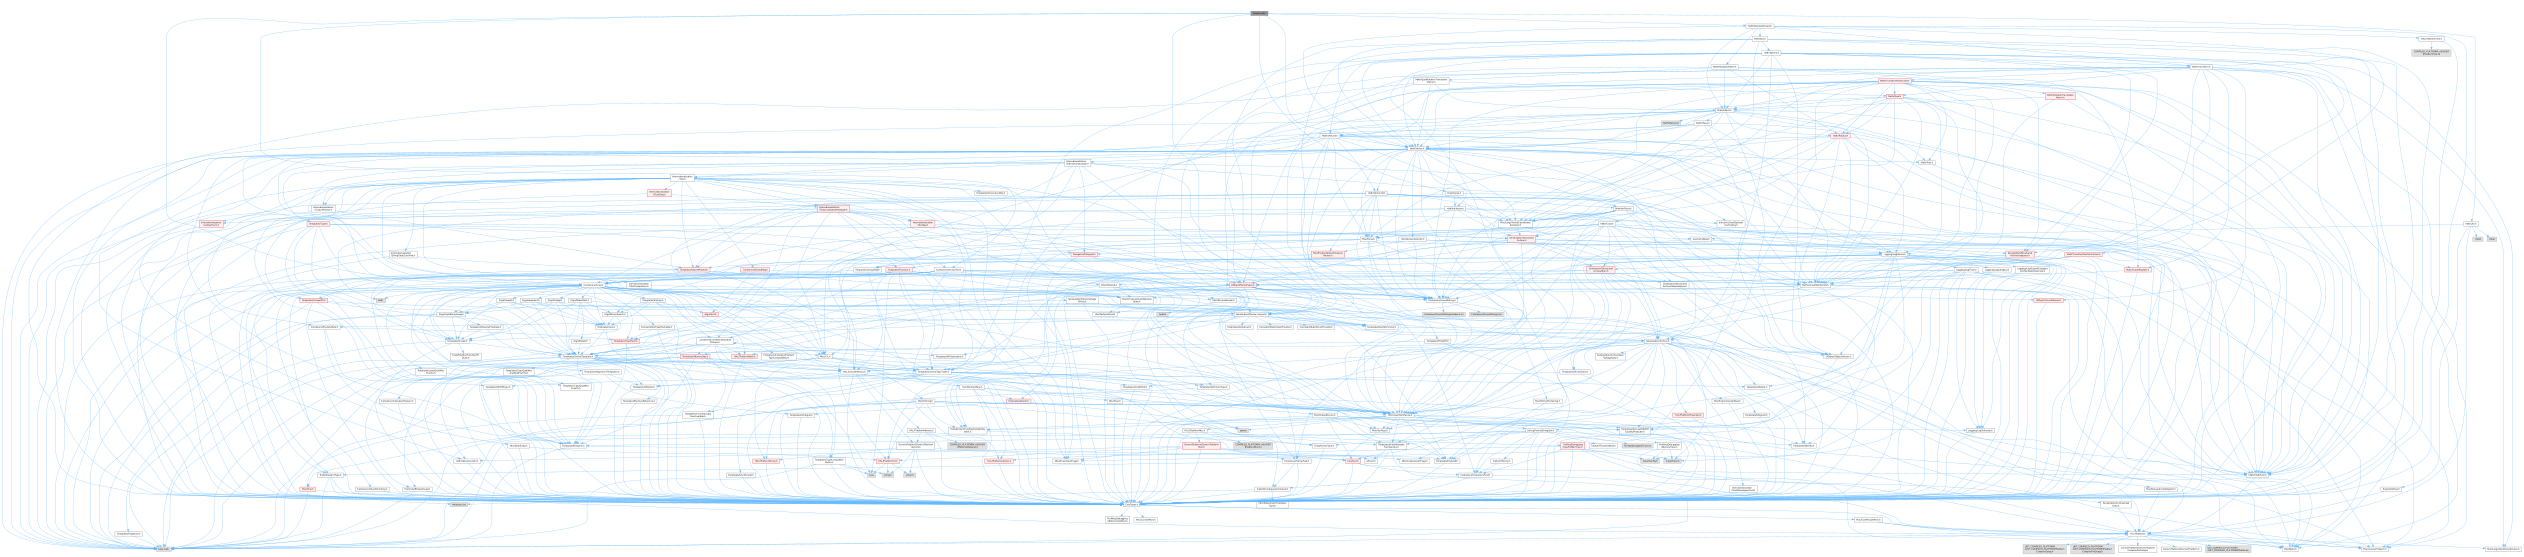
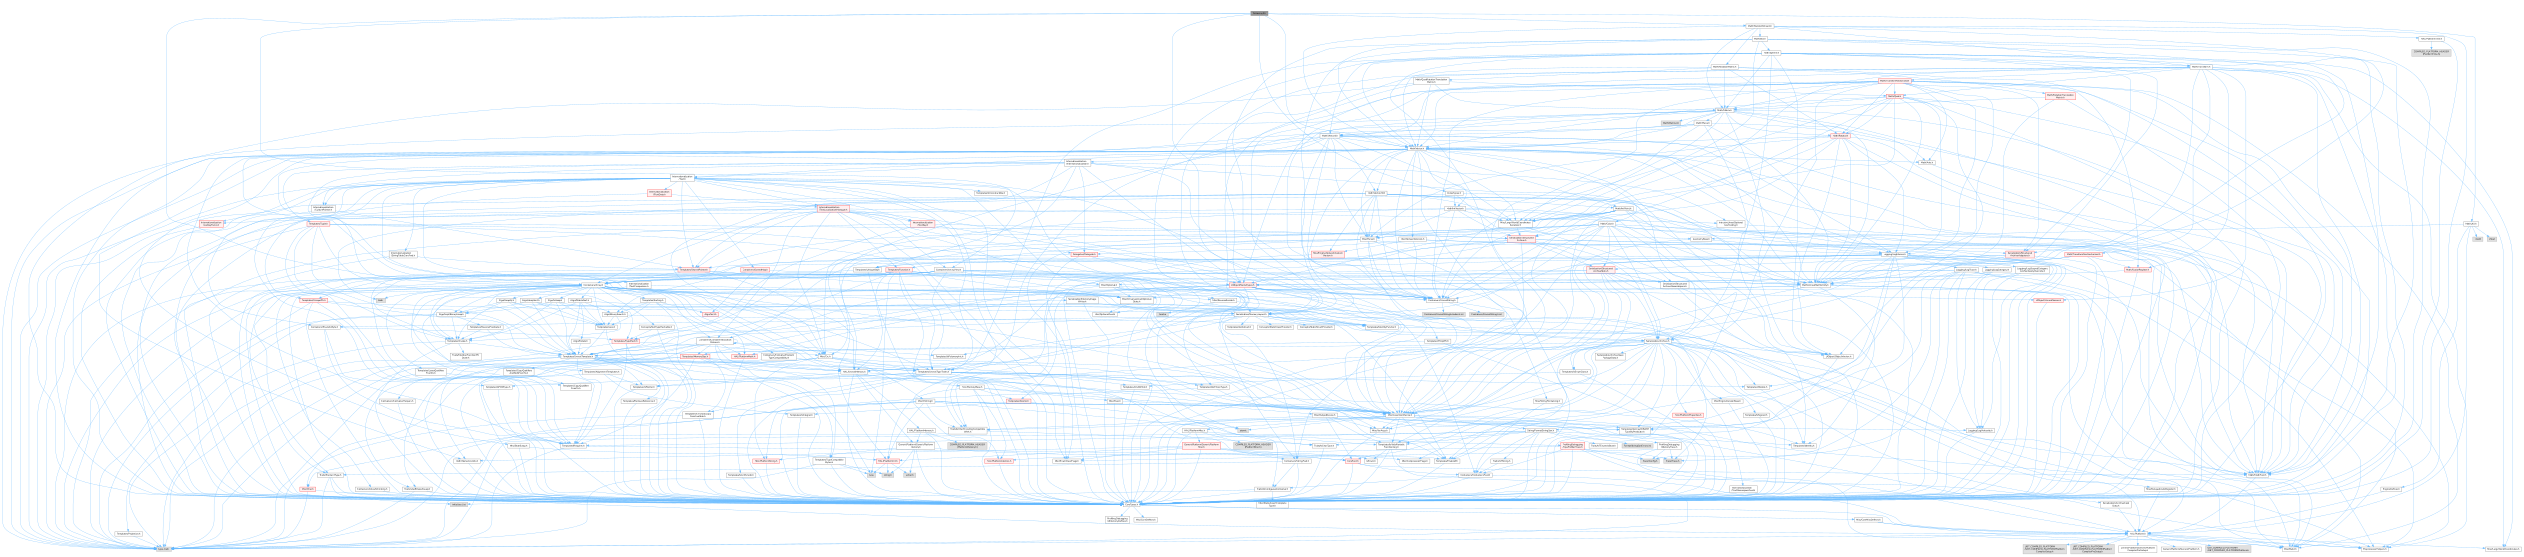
edge "Serialization/Archive.h" -> "Templates/IsValidVariadic FunctionArg.h": added
